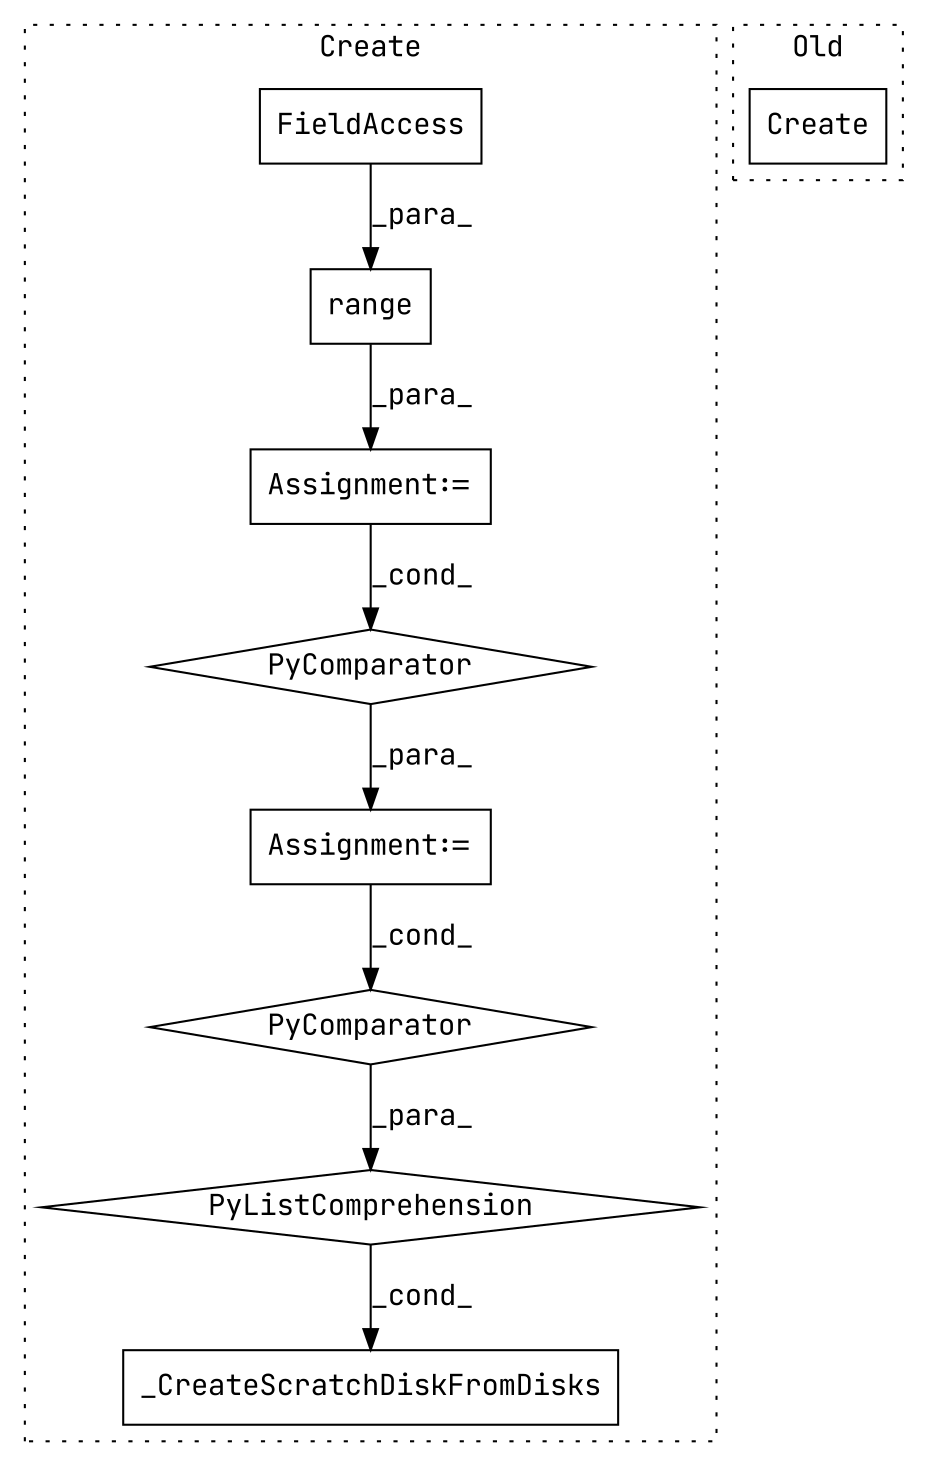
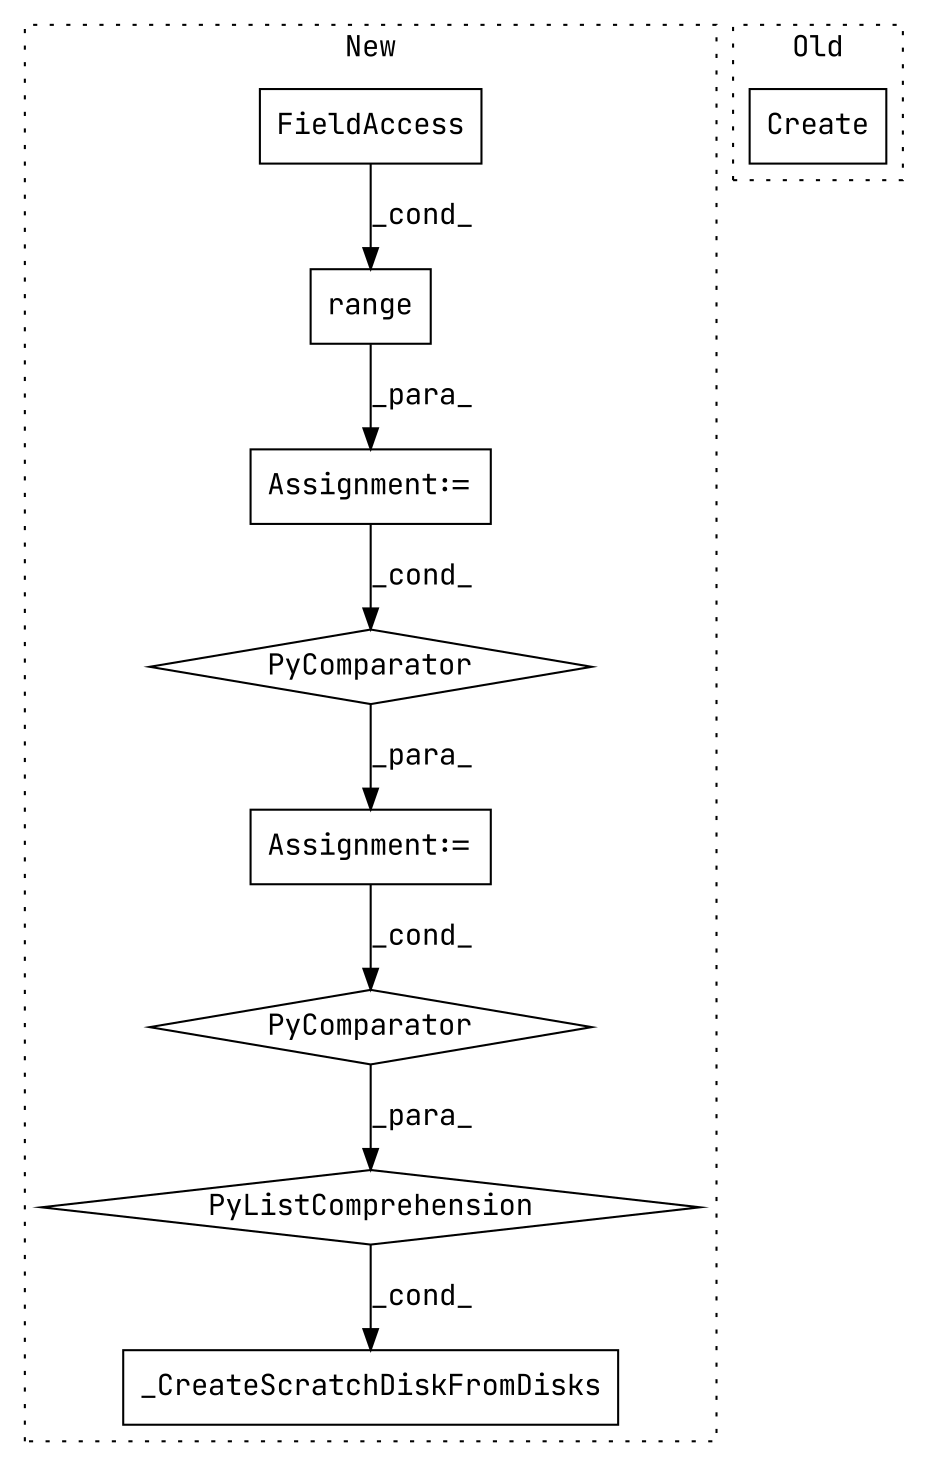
cluster "Create": label "Create" -> "New"
edge "FieldAccess" -> "range": label "_para_" -> "_cond_"
